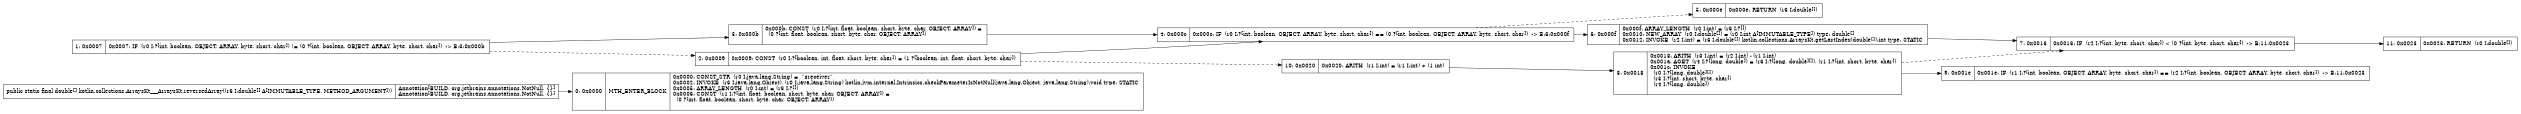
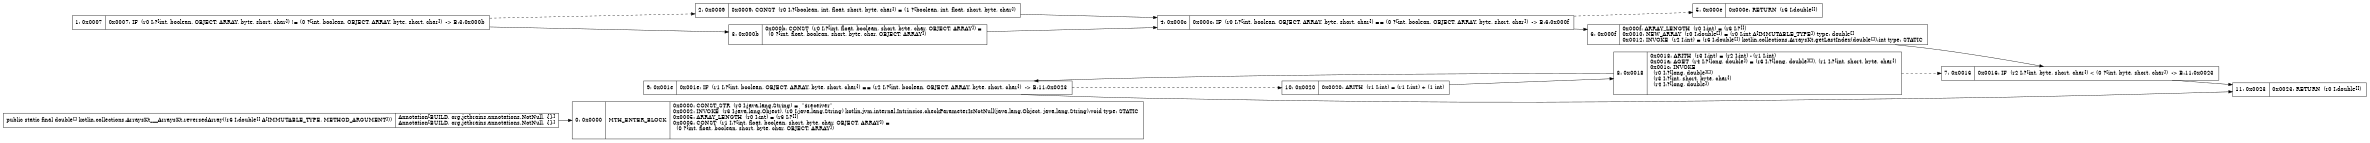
edge "2: 0x0009" -> "10: 0x0020": now "9: 0x001e" -> "10: 0x0020"
edge "9: 0x001e" -> "11: 0x0023": added
